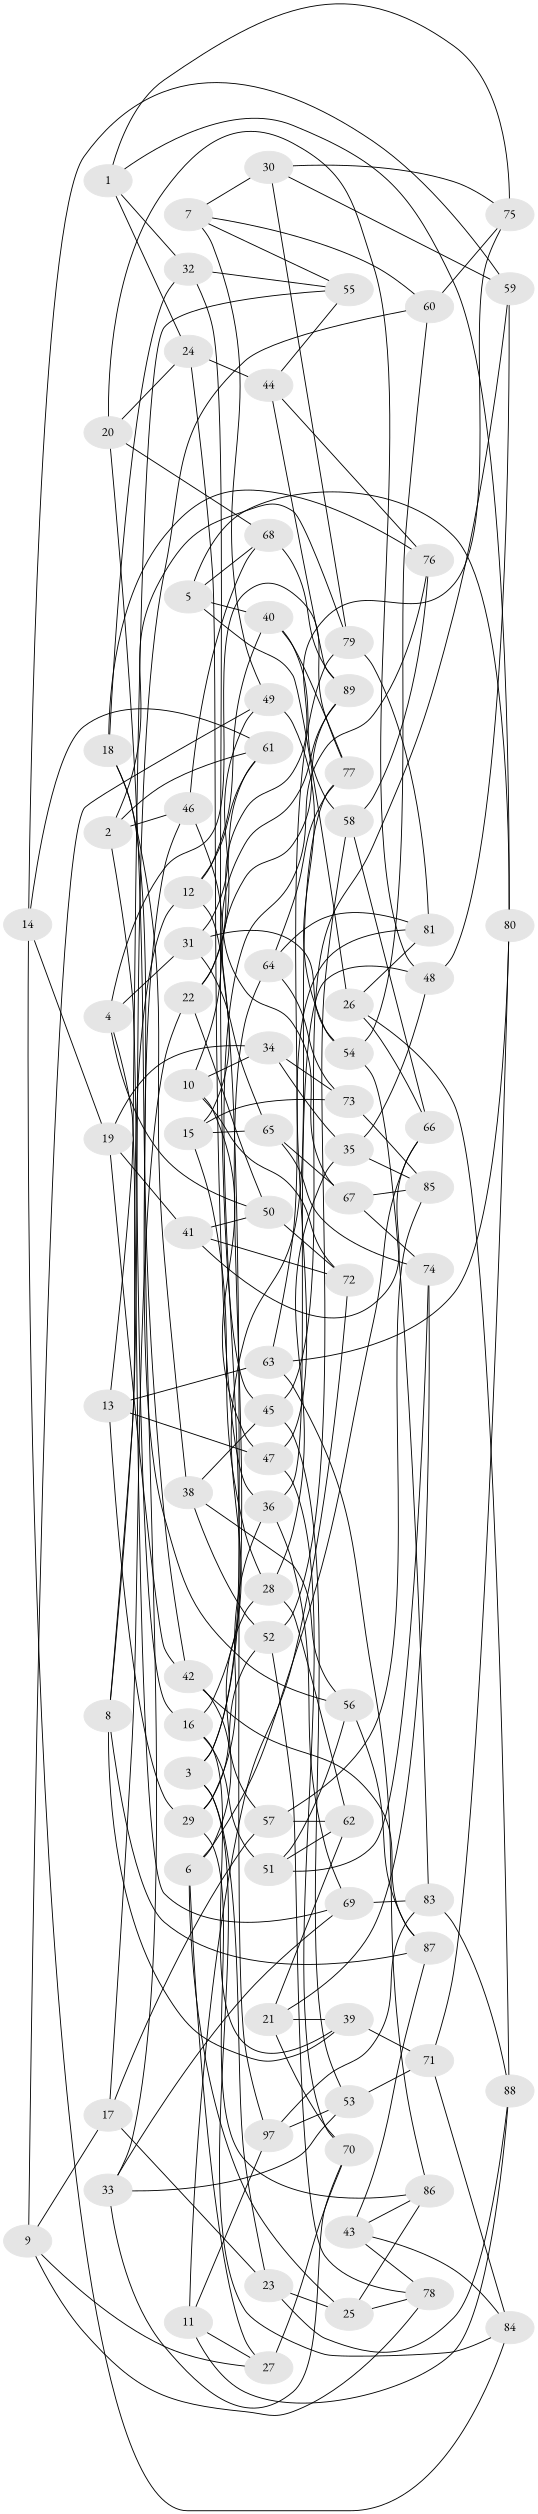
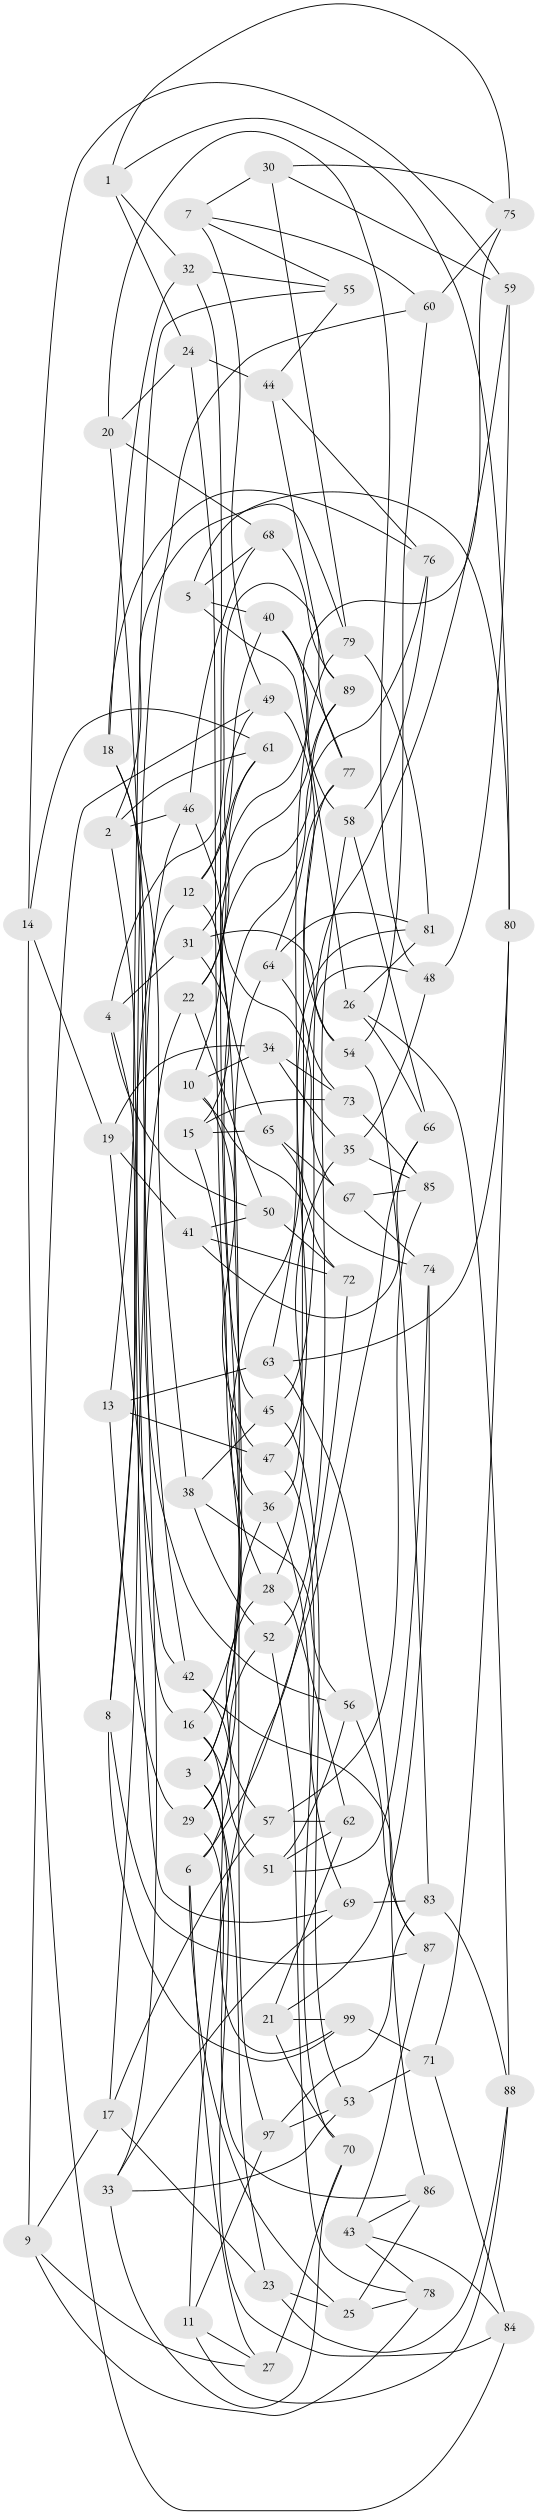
node "39": label "39" -> "99"
